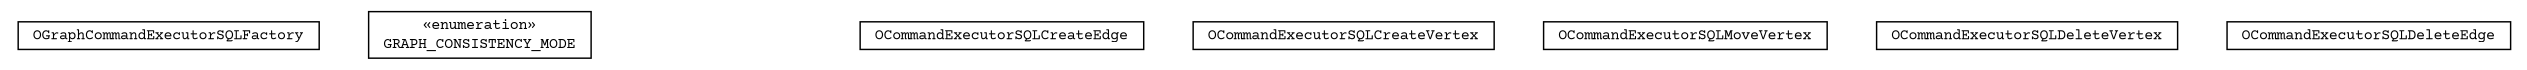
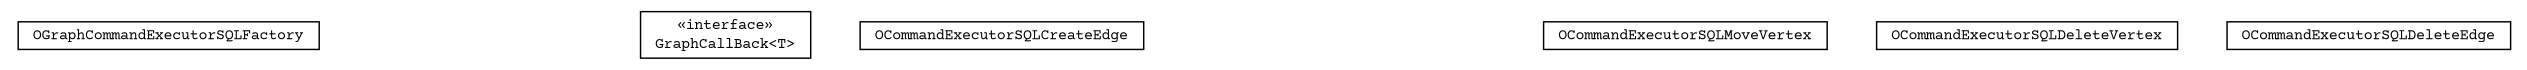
node "GRAPH_CONSISTENCY_MODE": removed
node "GraphCallBack<T>": added
node "OCommandExecutorSQLCreateVertex": removed
